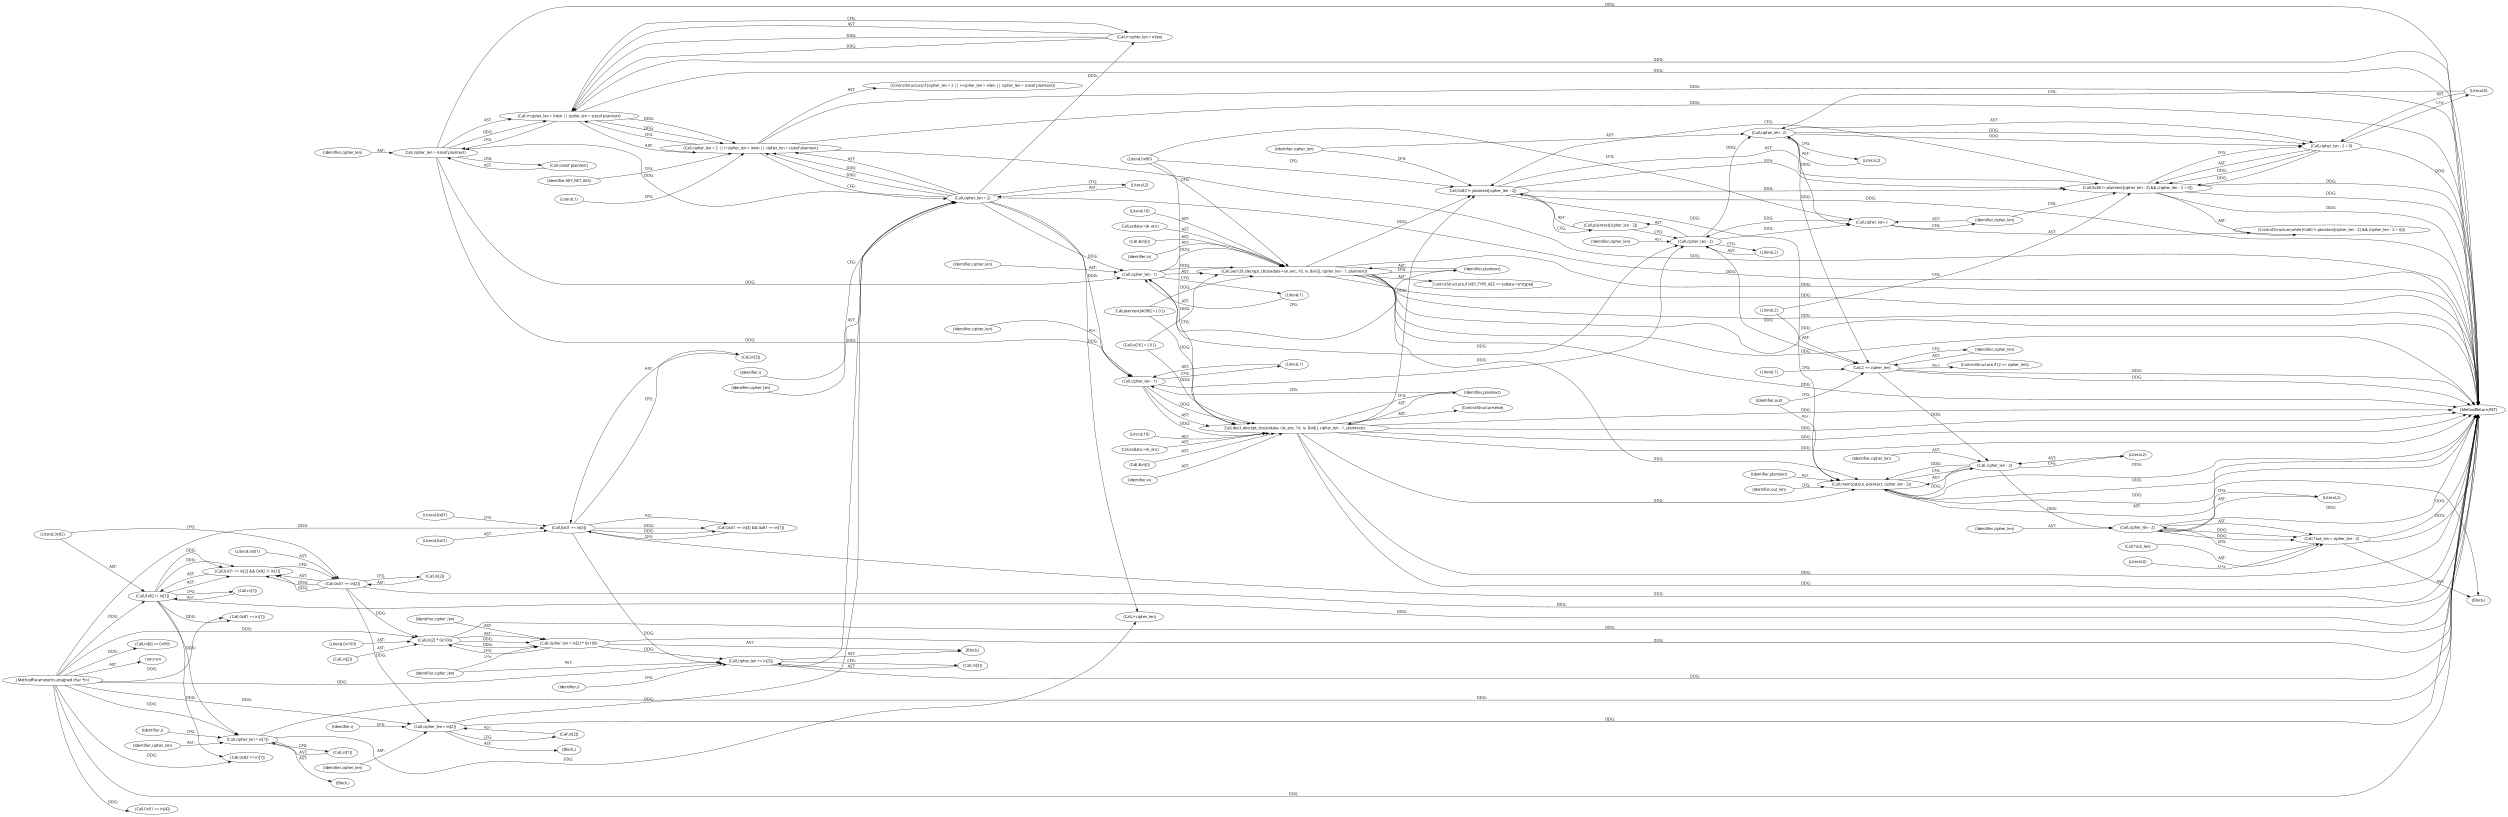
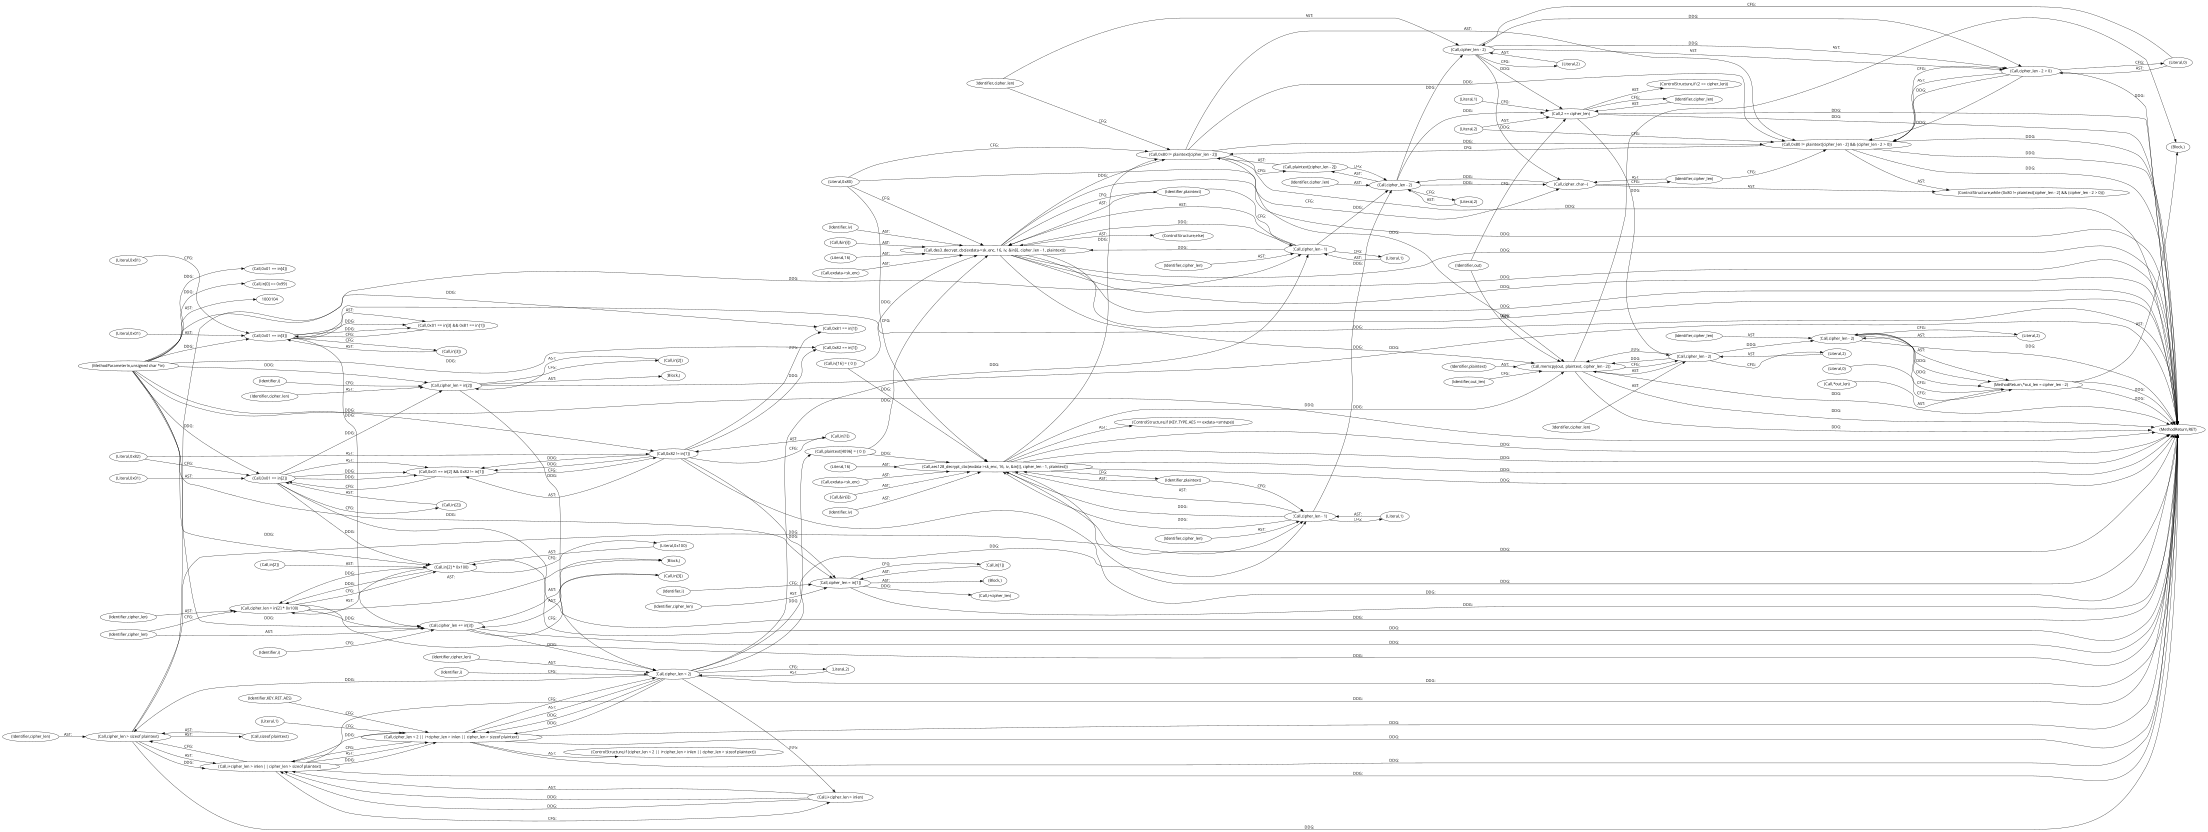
edge "(Call,cipher_len > sizeof plaintext)" -> "(Call,sizeof plaintext)": label "CFG: " -> "AST: "
node "(Call,cipher_len--)": label "(Call,cipher_len--)" -> "(Call,cipher_char--)"
edge "(Call,cipher_len < 2)" -> "(Call,i+cipher_len)": now "(Call,cipher_len < 2)" -> "(Call,plaintext[4096] = { 0 })"
edge "(MethodParameterIn,unsigned char *in)" -> "(Call,0x01 == in[2])": added, label "DDG:"
node "(Call,*out_len = cipher_len - 2)": label "(Call,*out_len = cipher_len - 2)" -> "(MethodReturn,*out_len = cipher_len - 2)"
edge "(Call,in[2] * 0x100)" -> "(Literal,0x100)": added, label "CFG:"
edge "(Call,0x01 == in[2] && 0x82 != in[1])" -> "(Call,0x82 != in[1])": label "AST: " -> "CFG: "
